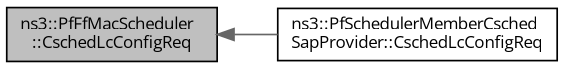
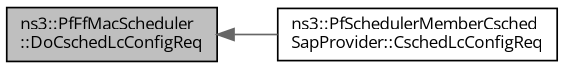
node "ns3::PfFfMacScheduler ::CschedLcConfigReq": label "ns3::PfFfMacScheduler ::CschedLcConfigReq" -> "ns3::PfFfMacScheduler ::DoCschedLcConfigReq"
